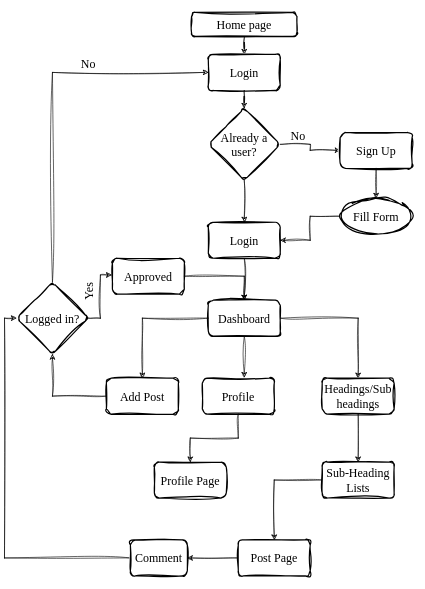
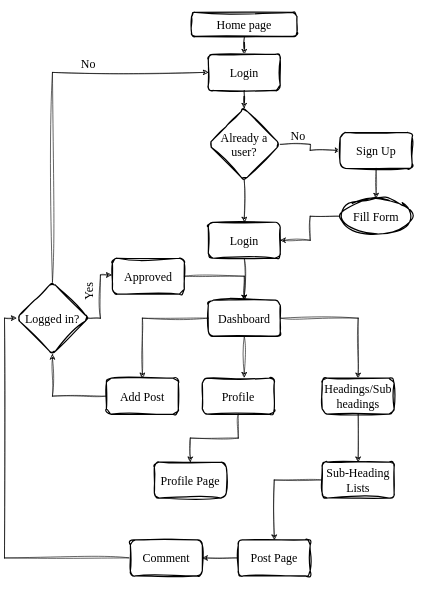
node "Comment": size 57x36 -> 72x36
